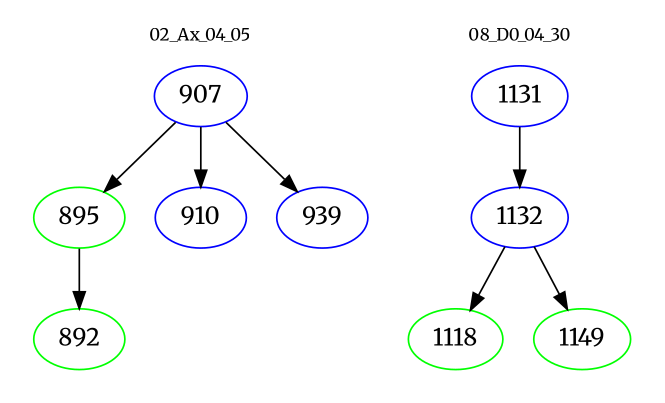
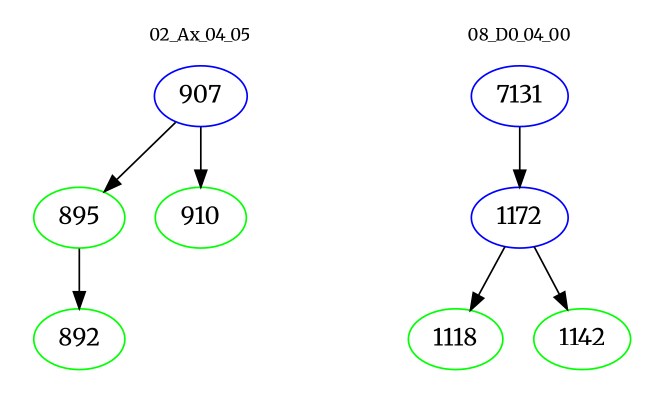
cluster "08_D0_04_30": label "08_D0_04_30" -> "08_D0_04_00"
node "1131": label "1131" -> "7131"
node "910": color blue -> green
node "939": removed
node "1132": label "1132" -> "1172"
node "1149": label "1149" -> "1142"
